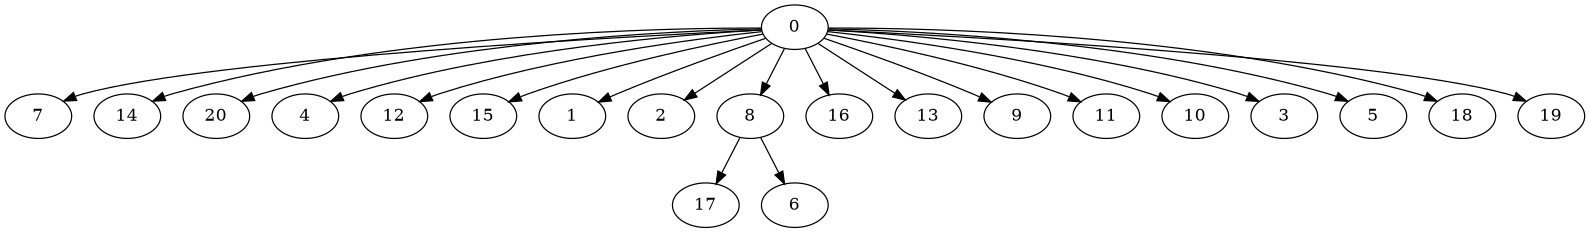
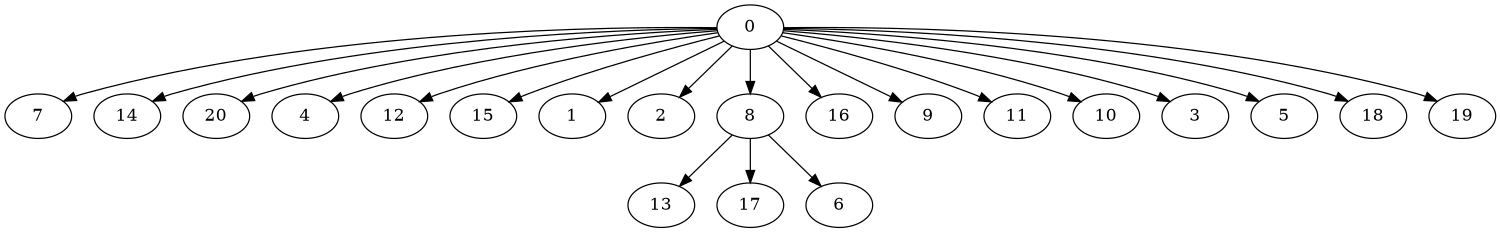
edge "0" -> "13": now "8" -> "13"
